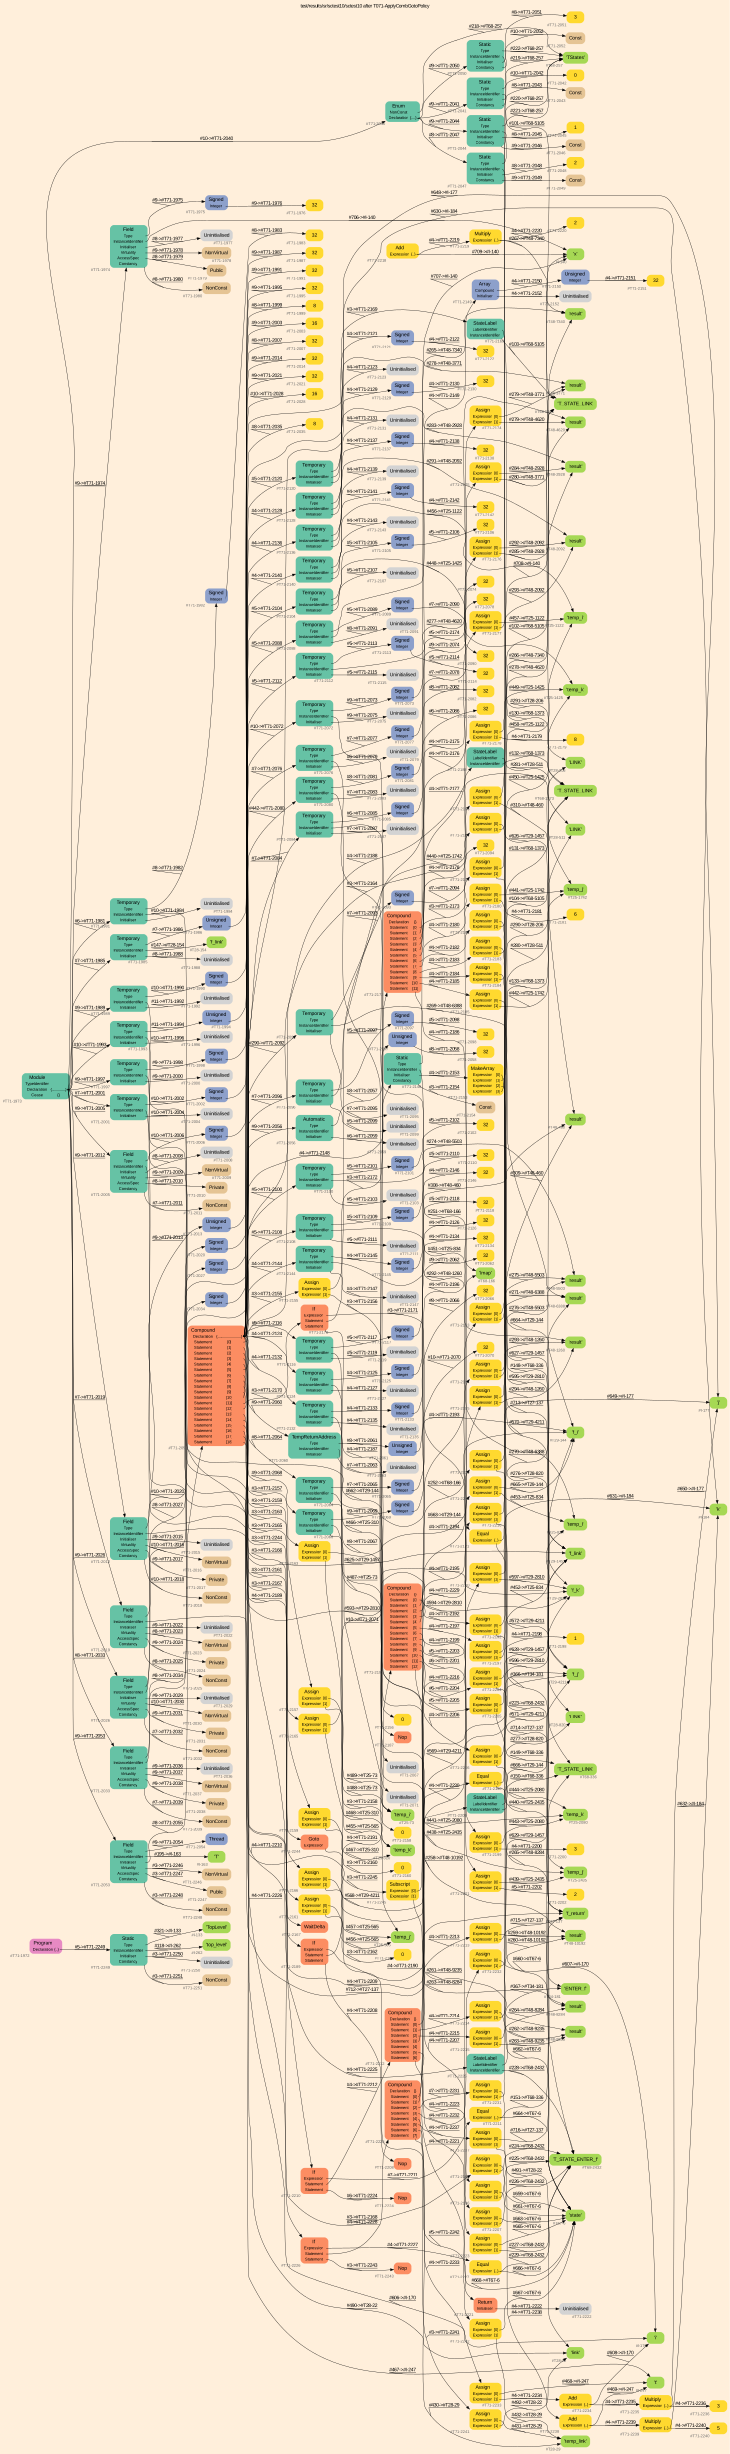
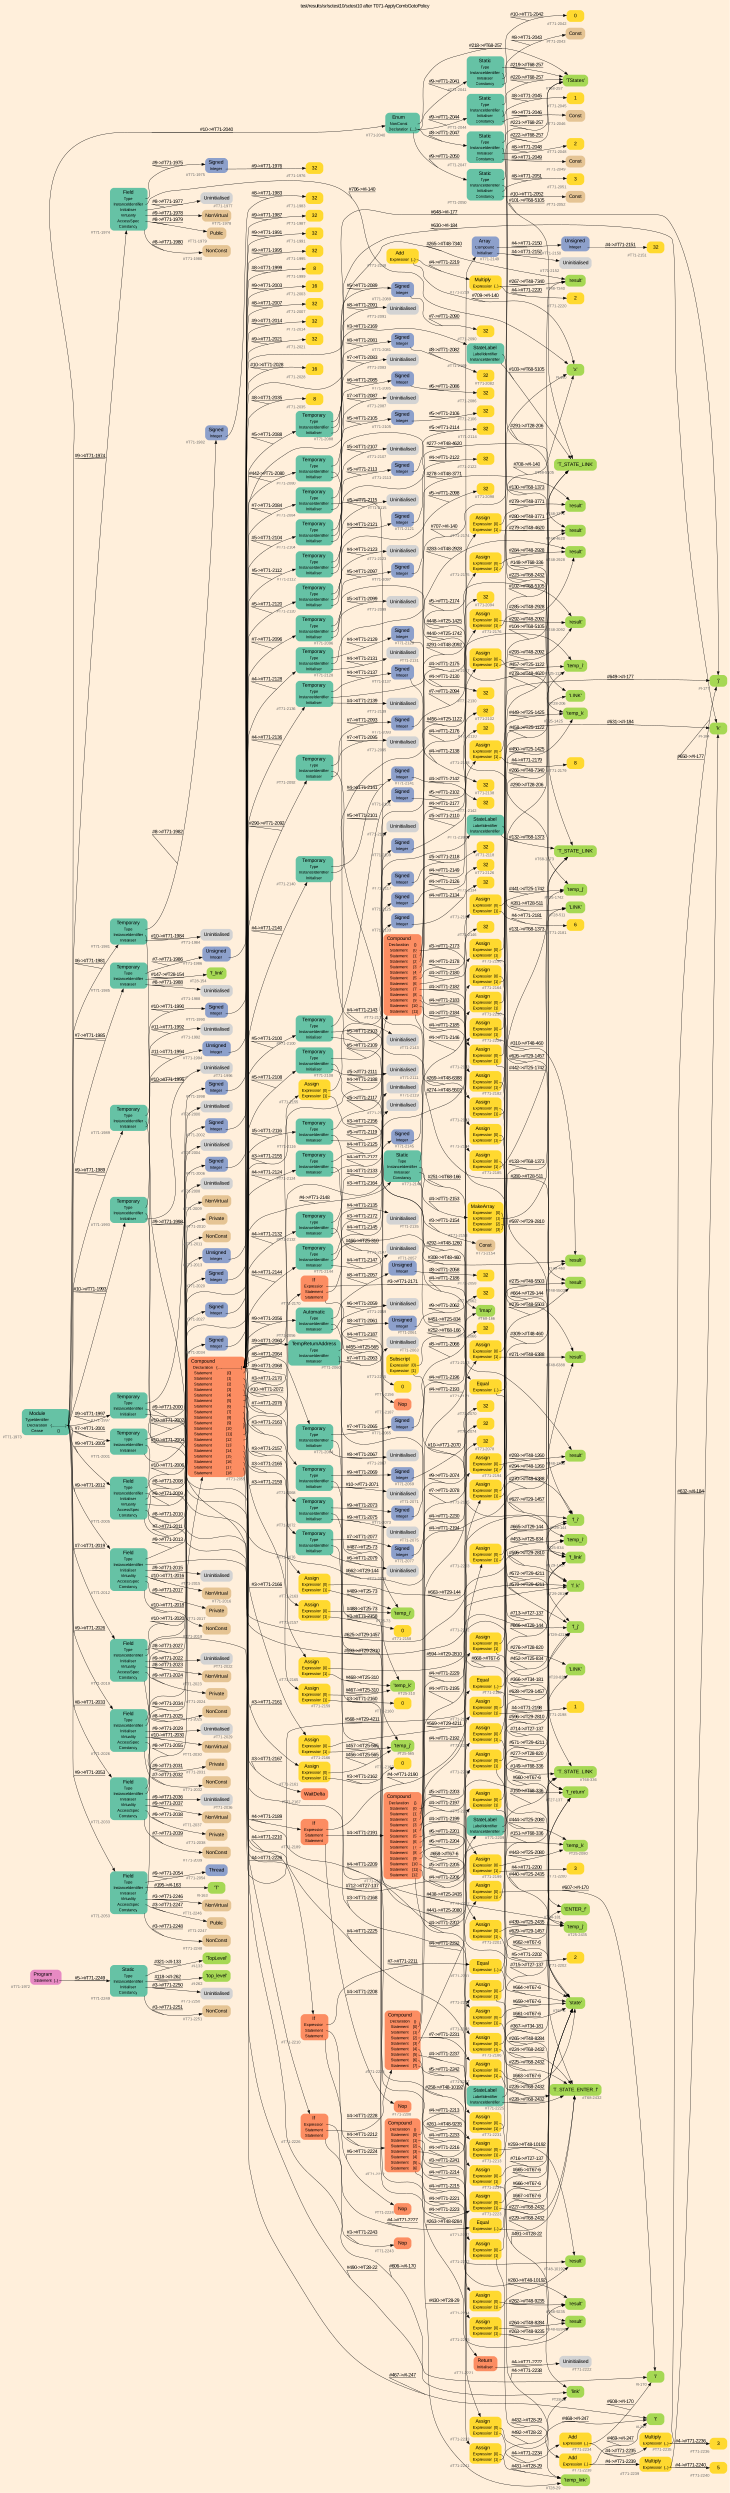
node "Goto": removed
edge "Automatic" -> "'state'": added, label "#658->#T67-6"
node "Program": text "Declaration" -> "Statement"
